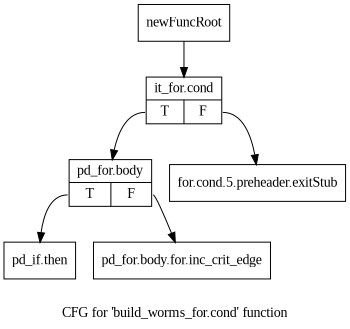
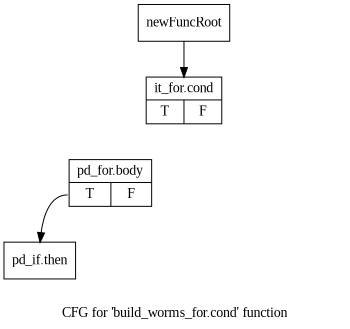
edge "it_for.cond" -> "pd_for.body": removed
node "for.cond.5.preheader.exitStub": removed
node "pd_for.body.for.inc_crit_edge": removed
